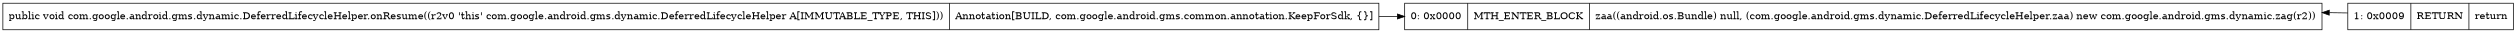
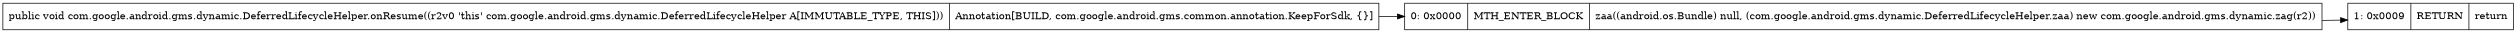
edge "1: 0x0009" -> "0: 0x0000": reversed
